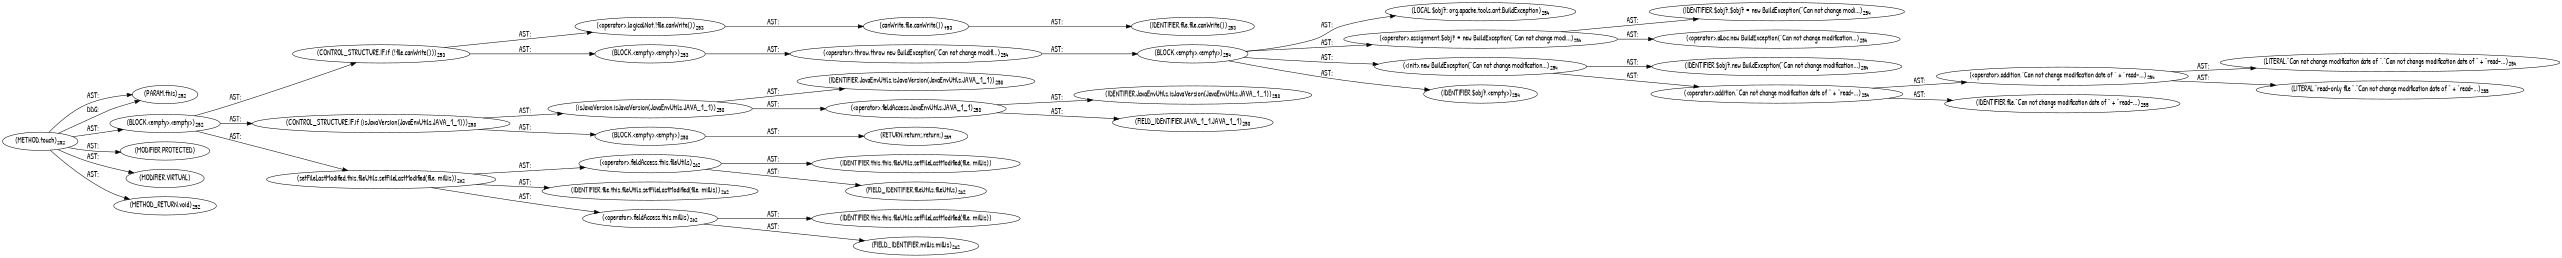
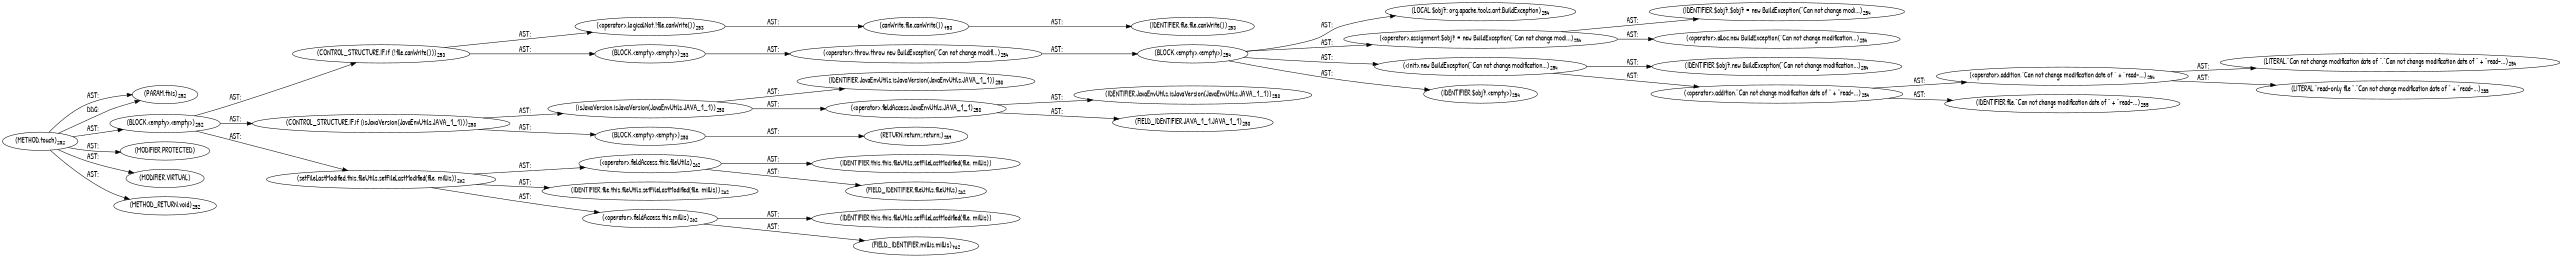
node "(FIELD_IDENTIFIER,millis,millis)": text "262" -> "762"
